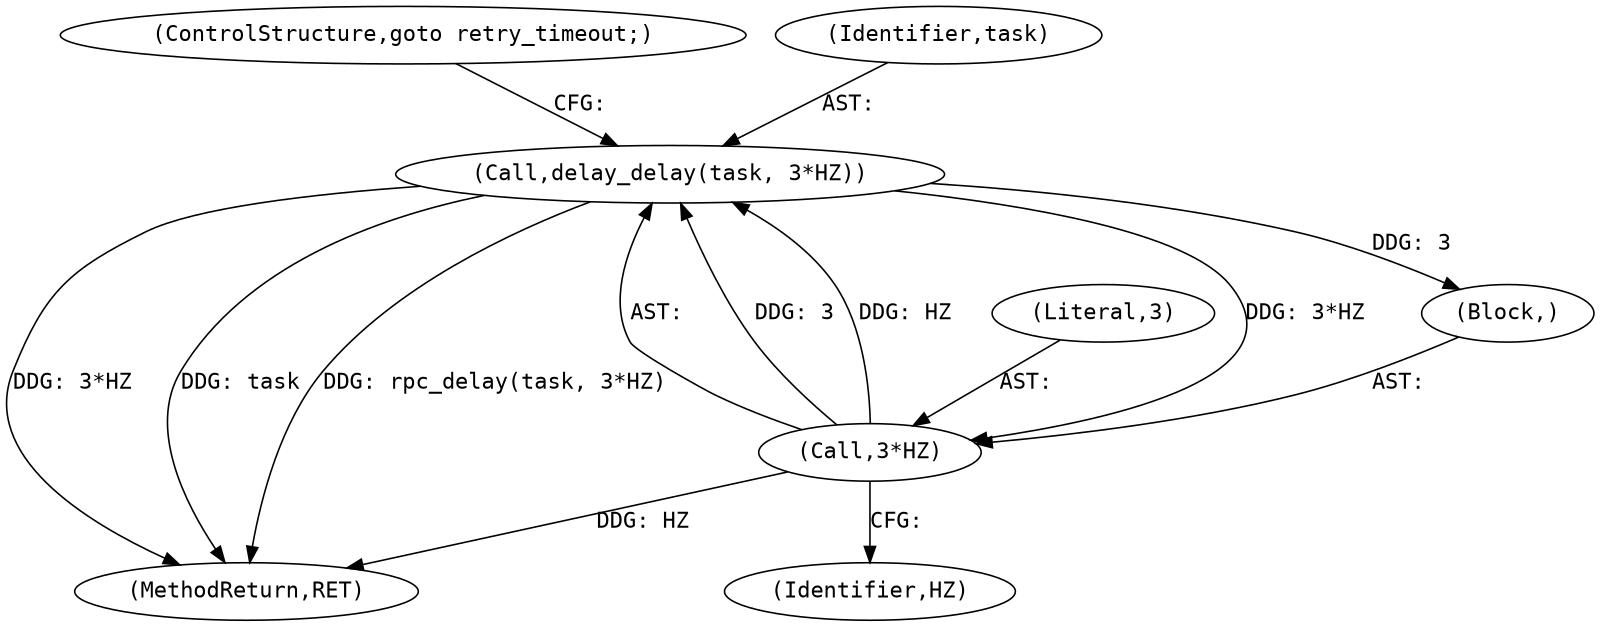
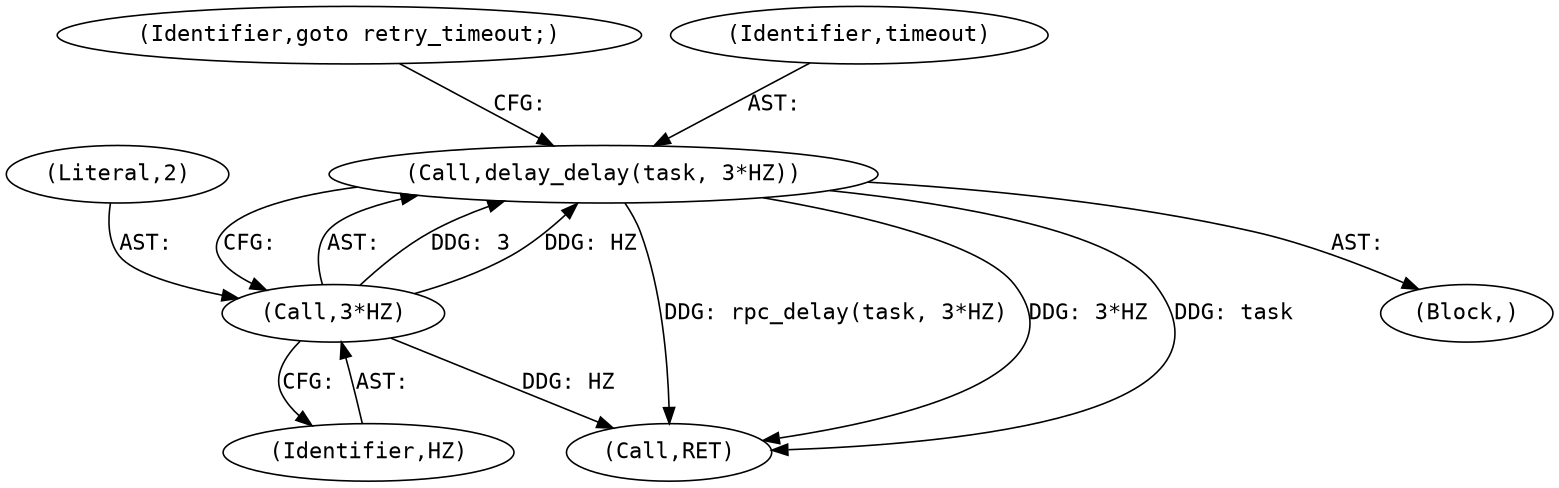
node "(ControlStructure,goto retry_timeout;)": label "(ControlStructure,goto retry_timeout;)" -> "(Identifier,goto retry_timeout;)"
node "(Identifier,task)": label "(Identifier,task)" -> "(Identifier,timeout)"
edge "(Call,delay_delay(task, 3*HZ))" -> "(Block,)": label "DDG: 3" -> "AST: "
node "(Literal,3)": label "(Literal,3)" -> "(Literal,2)"
edge "(Call,delay_delay(task, 3*HZ))" -> "(Call,3*HZ)": label "DDG: 3*HZ" -> "CFG: "
edge "(Block,)" -> "(Call,3*HZ)": now "(Identifier,HZ)" -> "(Call,3*HZ)"
node "(MethodReturn,RET)": label "(MethodReturn,RET)" -> "(Call,RET)"
